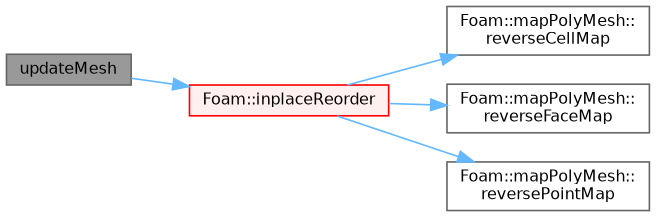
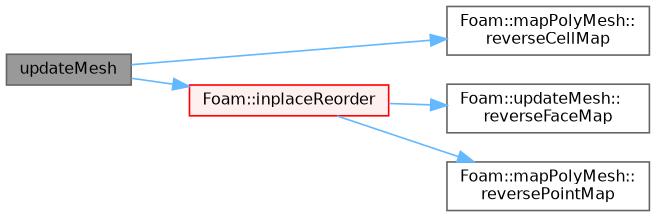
edge "Foam::inplaceReorder" -> "Foam::mapPolyMesh:: reverseCellMap": now "updateMesh" -> "Foam::mapPolyMesh:: reverseCellMap"
node "Foam::mapPolyMesh:: reverseFaceMap": label "Foam::mapPolyMesh:: reverseFaceMap" -> "Foam::updateMesh:: reverseFaceMap"
